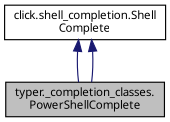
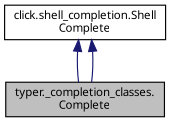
node "typer._completion_classes. PowerShellComplete": label "typer._completion_classes. PowerShellComplete" -> "typer._completion_classes. Complete"
